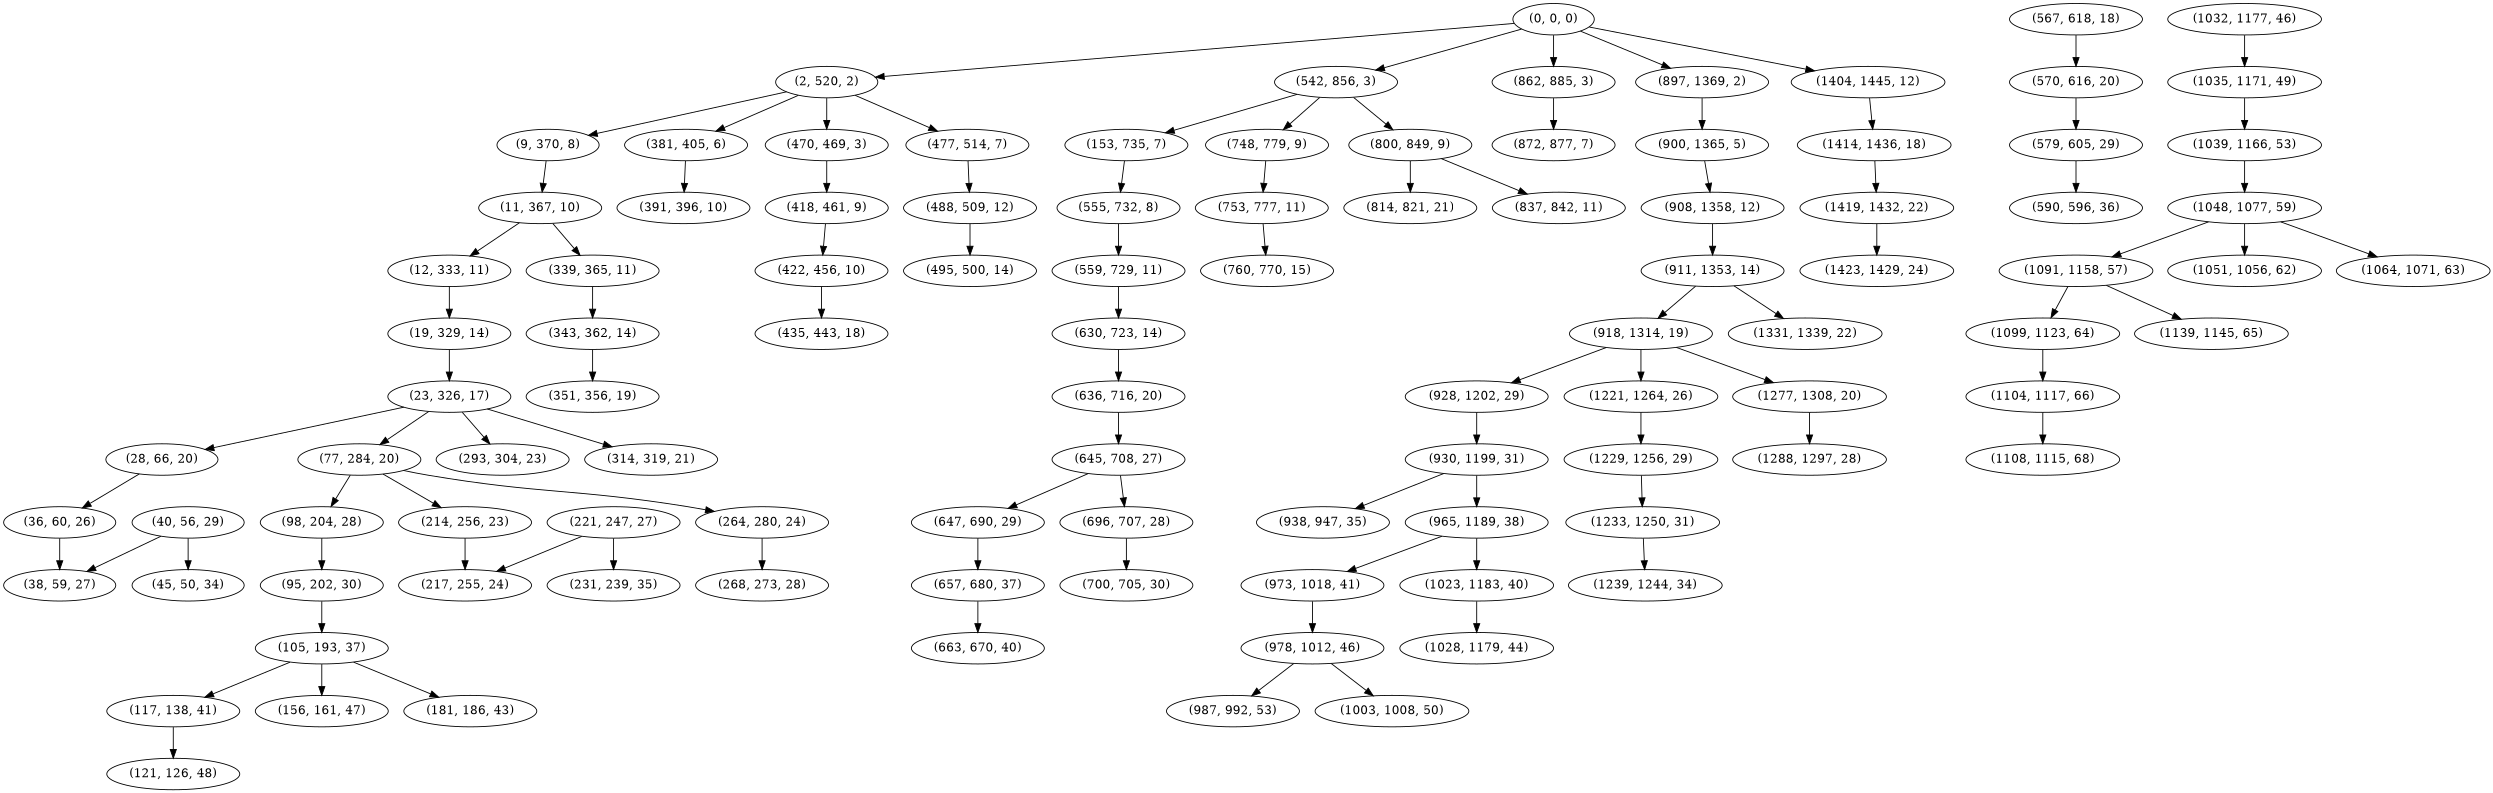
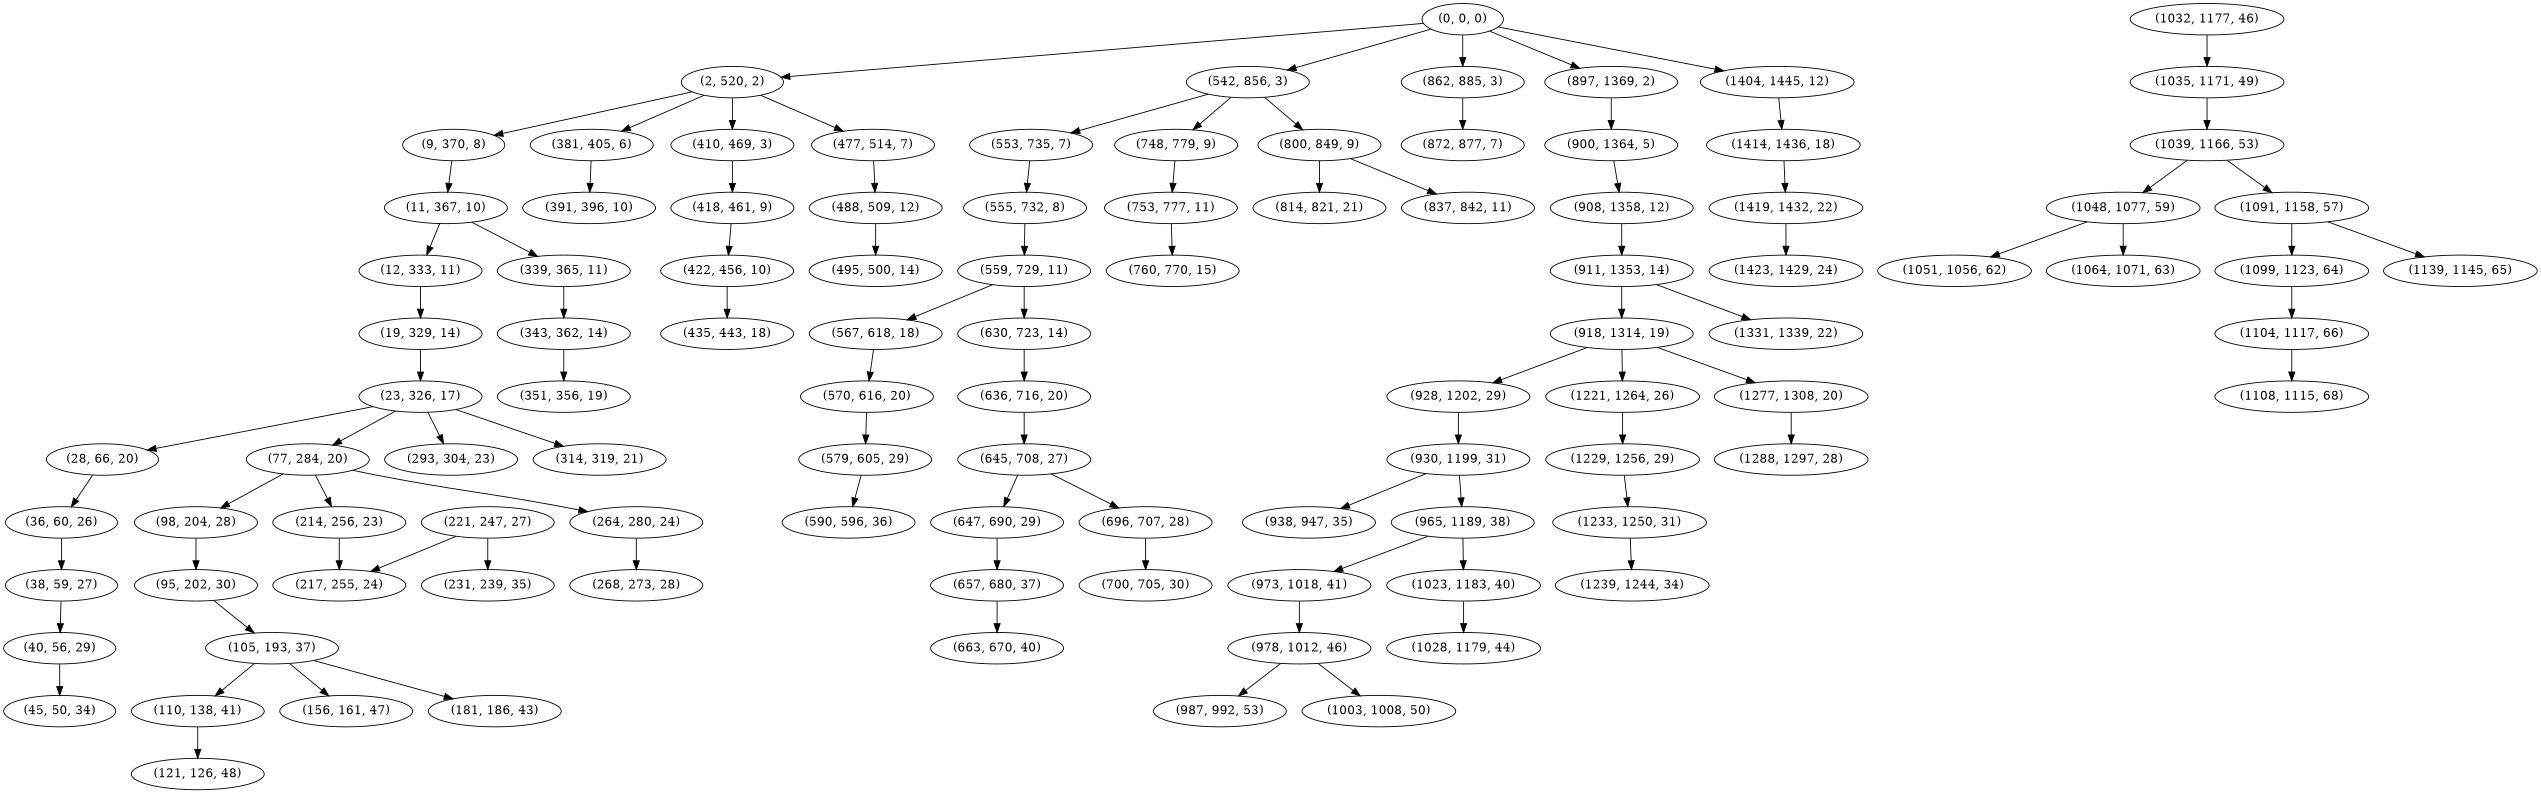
node "(470, 469, 3)": label "(470, 469, 3)" -> "(410, 469, 3)"
node "(153, 735, 7)": label "(153, 735, 7)" -> "(553, 735, 7)"
node "(900, 1365, 5)": label "(900, 1365, 5)" -> "(900, 1364, 5)"
edge "(1048, 1077, 59)" -> "(1091, 1158, 57)": now "(1039, 1166, 53)" -> "(1091, 1158, 57)"
edge "(559, 729, 11)" -> "(567, 618, 18)": added
edge "(40, 56, 29)" -> "(38, 59, 27)": reversed
node "(117, 138, 41)": label "(117, 138, 41)" -> "(110, 138, 41)"
